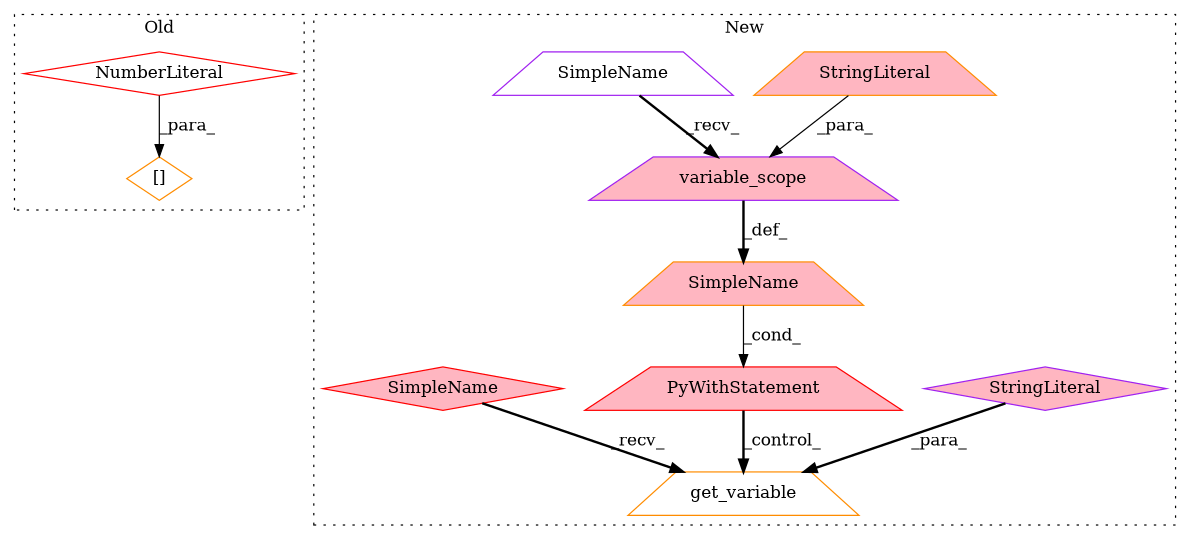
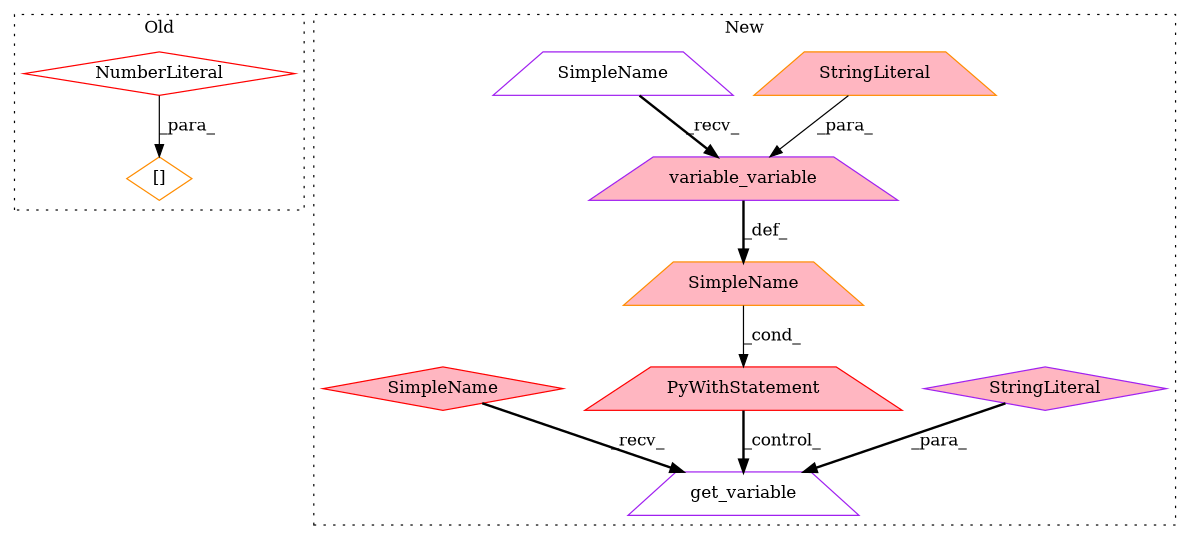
node "variable_scope": label "variable_scope" -> "variable_variable"
node "get_variable": color darkorange -> purple
